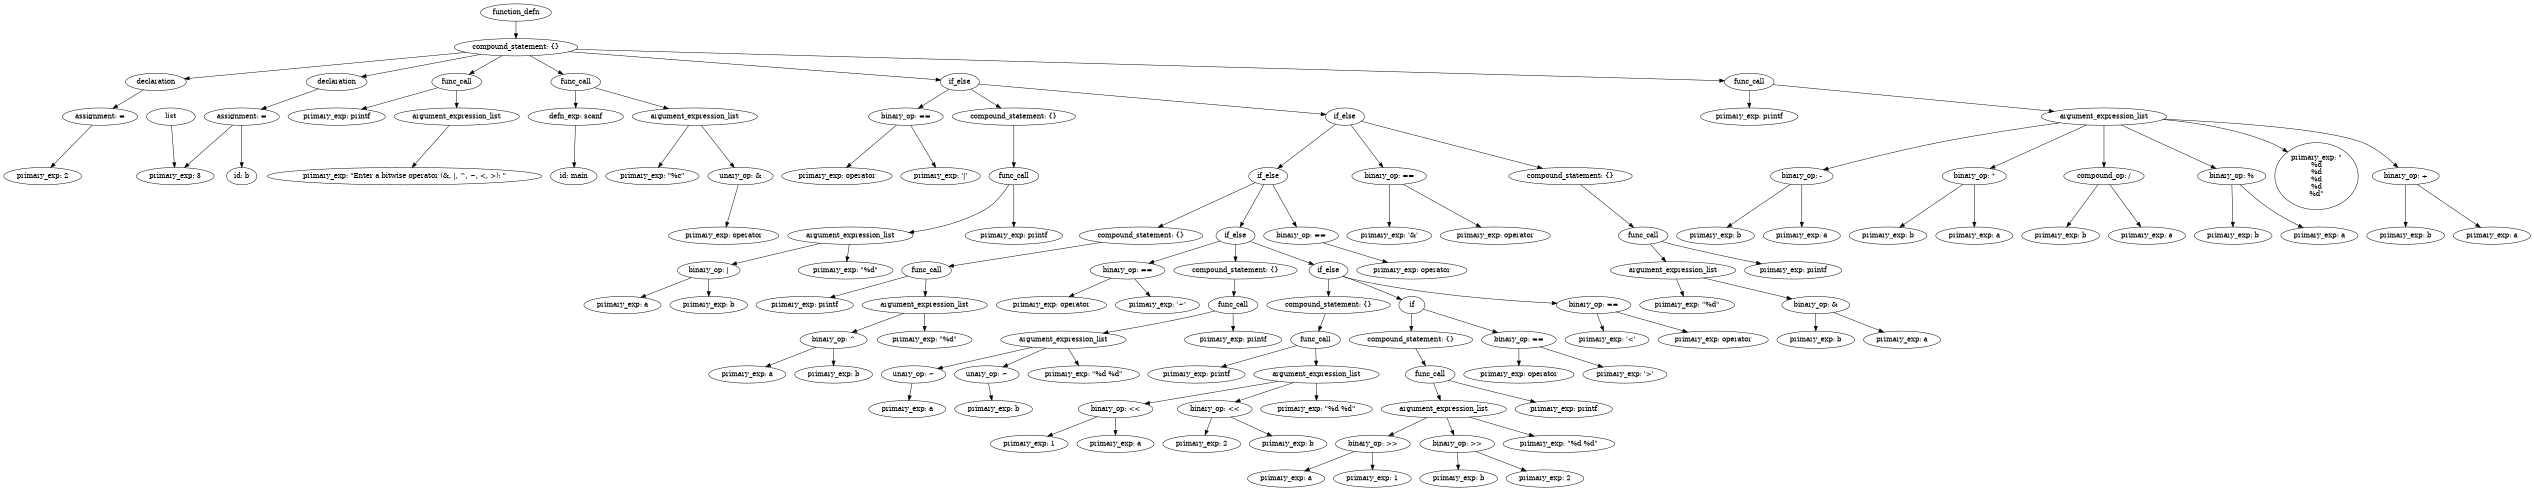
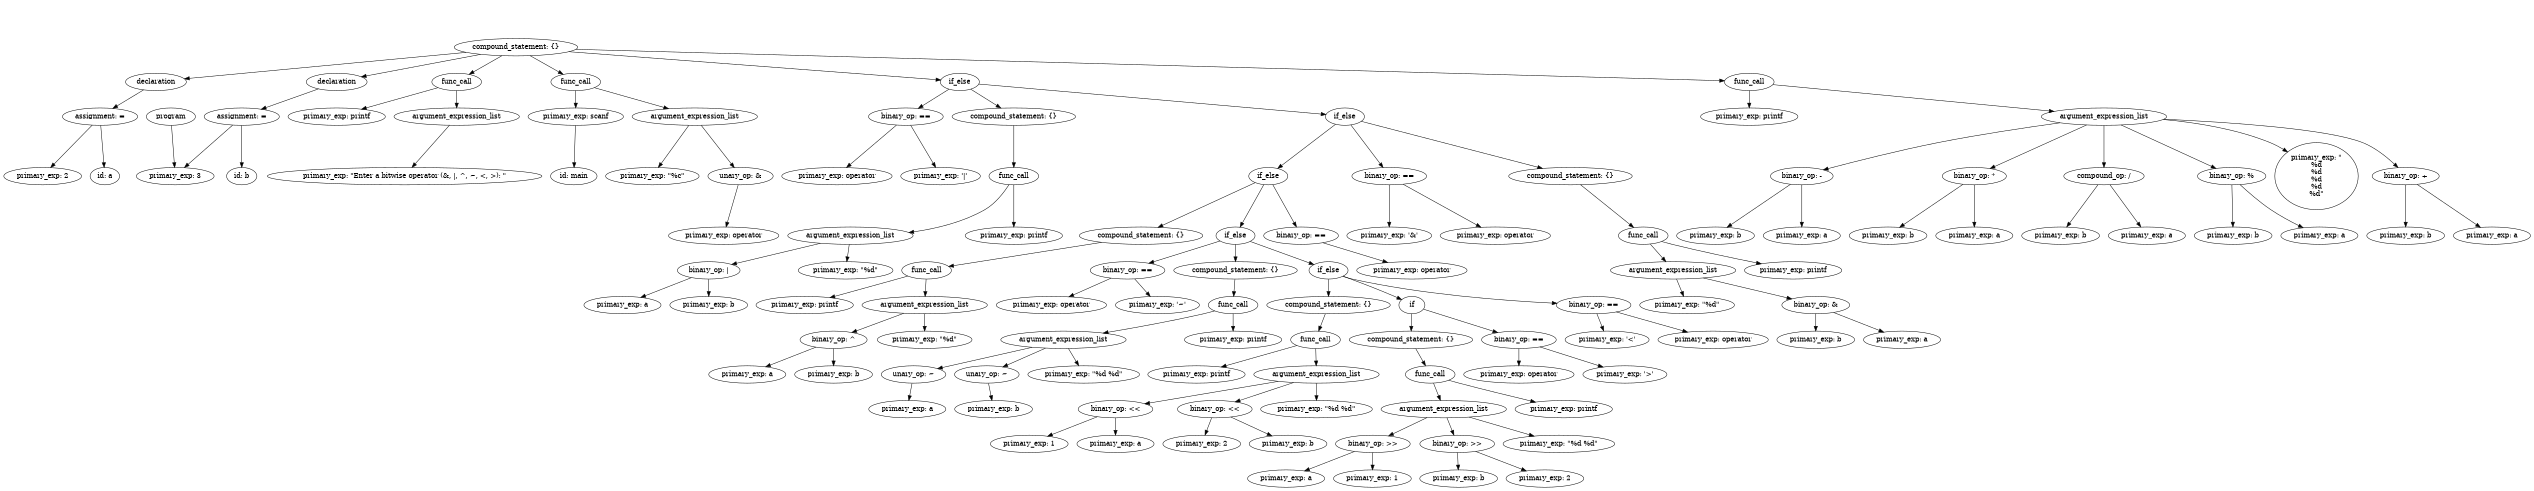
node "function_defn": removed
node "list": label "list" -> "program"
node "defn_exp: scanf": label "defn_exp: scanf" -> "primary_exp: scanf"
node "id: a": added
